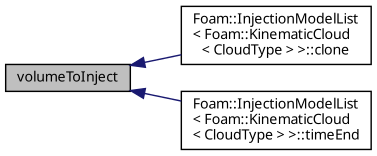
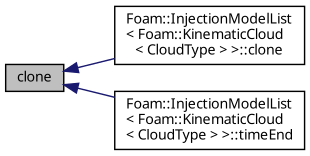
node "volumeToInject": label "volumeToInject" -> "clone"
